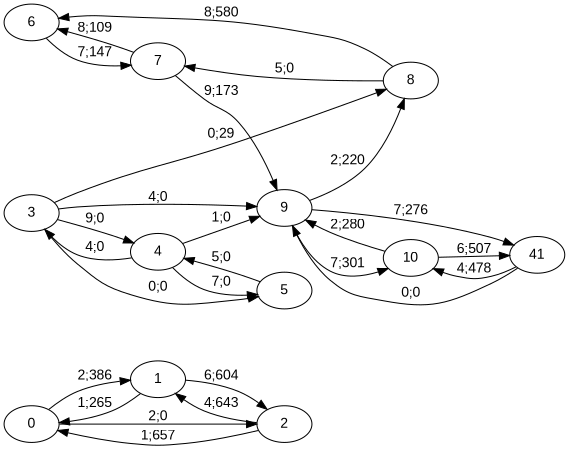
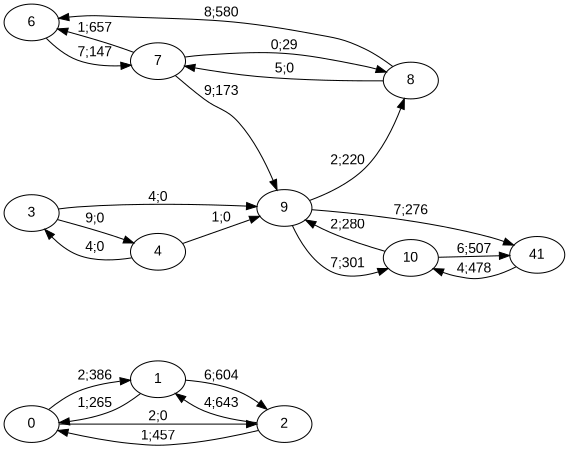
edge "7" -> "6": label "8;109" -> "1;657"
edge "3" -> "8": now "7" -> "8"
node "5": removed
edge "41" -> "9": removed, label "0;0"
edge "2" -> "0": label "1;657" -> "1;457"
